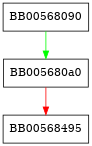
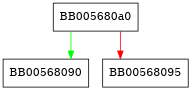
edge "BB00568090" -> "BB005680a0": reversed
node "BB00568495": label "BB00568495" -> "BB00568095"
